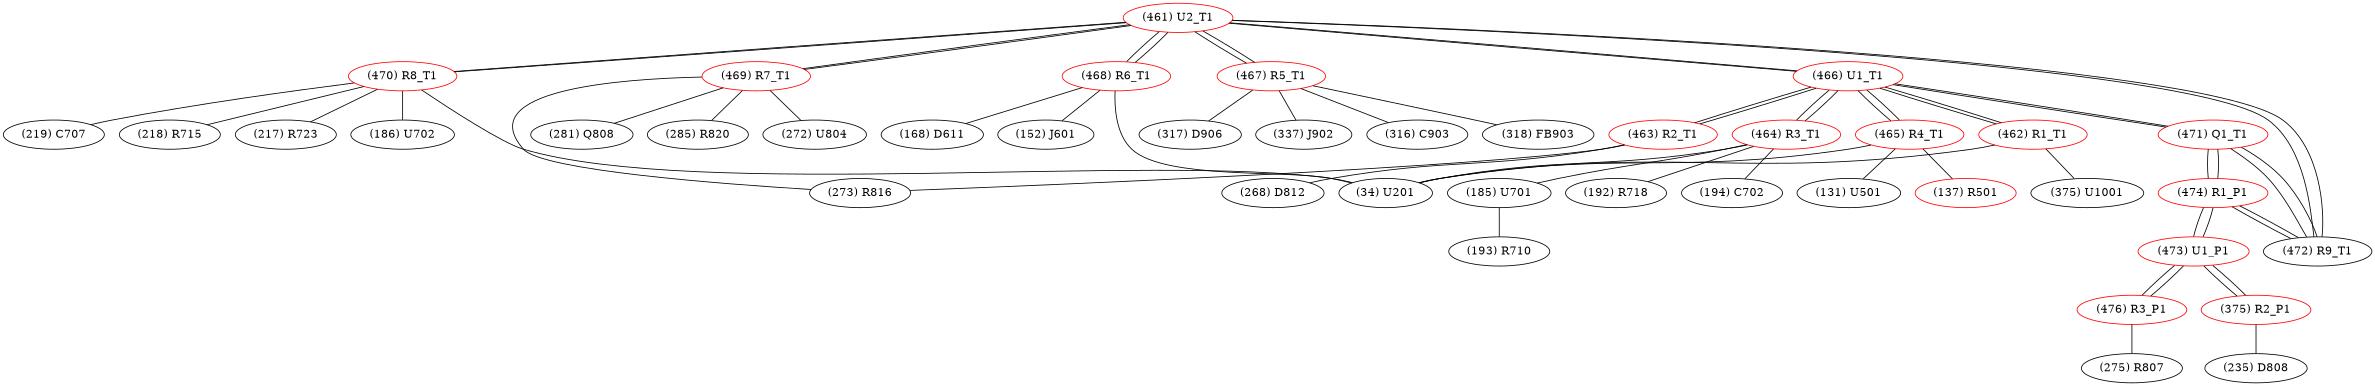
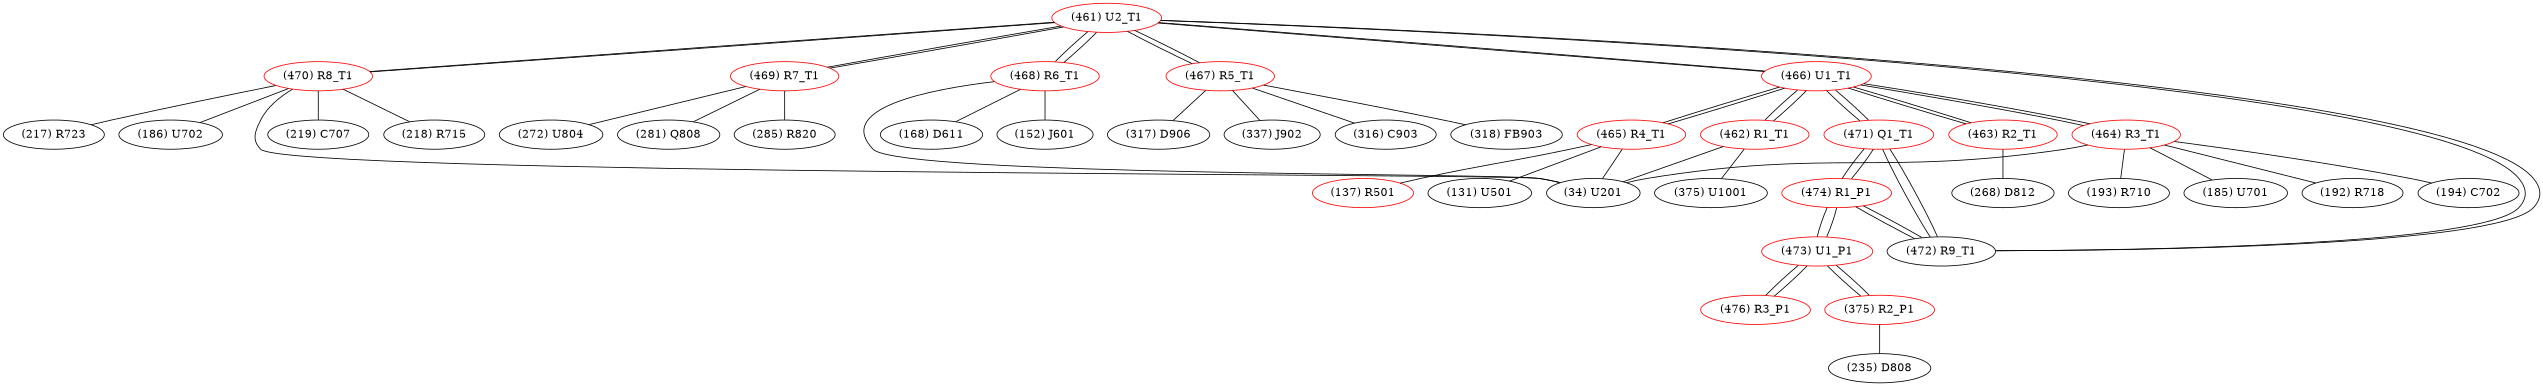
node "(273) R816": removed
edge "(185) U701" -- "(193) R710": now "(464) R3_T1" -- "(193) R710"
node "(275) R807": removed
